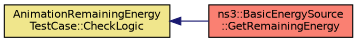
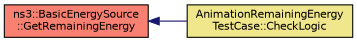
edge "ns3::BasicEnergySource ::GetRemainingEnergy" -> "AnimationRemainingEnergy TestCase::CheckLogic": reversed
